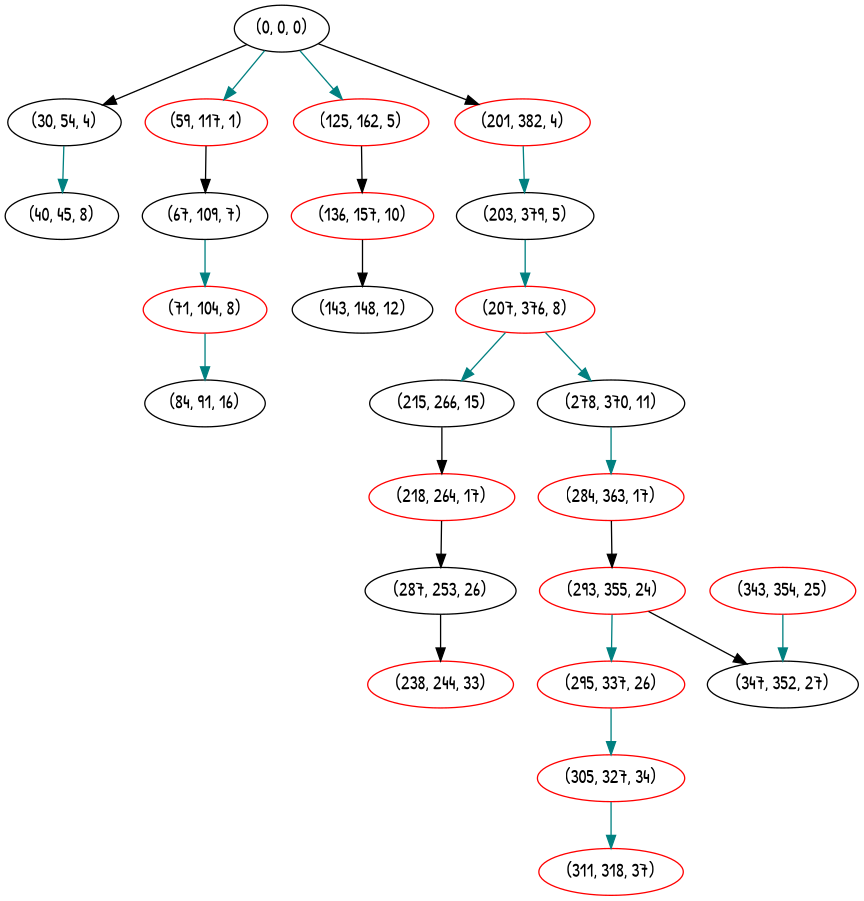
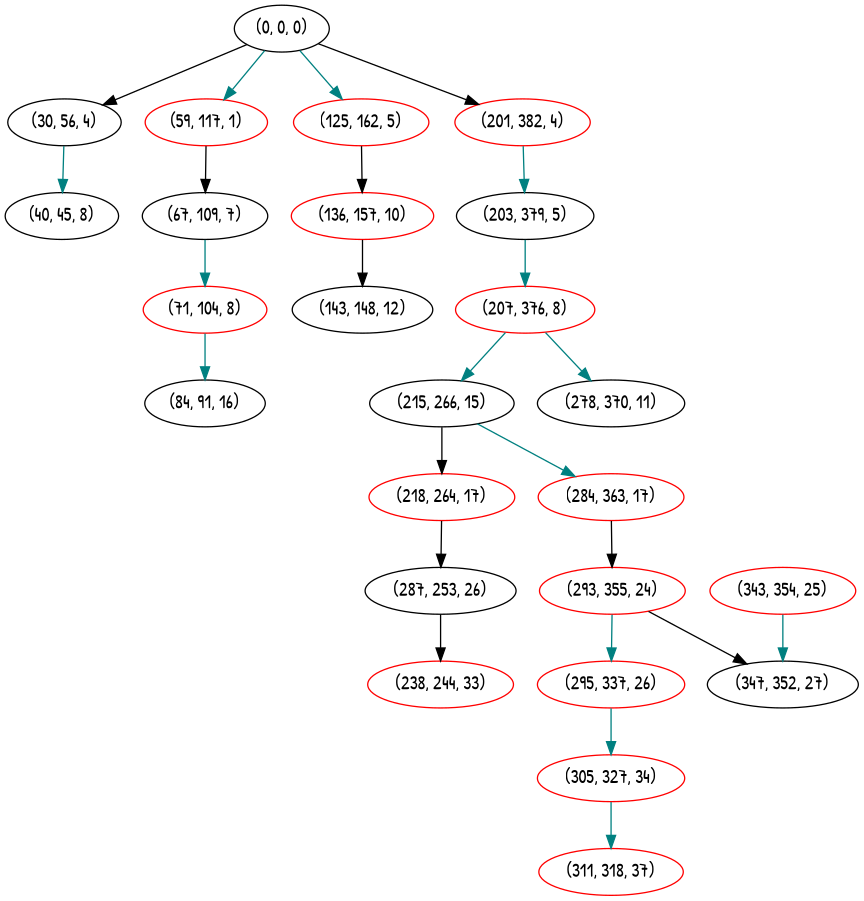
node "(30, 54, 4)": label "(30, 54, 4)" -> "(30, 56, 4)"
edge "(278, 370, 11)" -> "(284, 363, 17)": now "(215, 266, 15)" -> "(284, 363, 17)"
